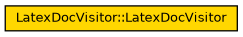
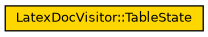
node "LatexDocVisitor::LatexDocVisitor": label "LatexDocVisitor::LatexDocVisitor" -> "LatexDocVisitor::TableState"
